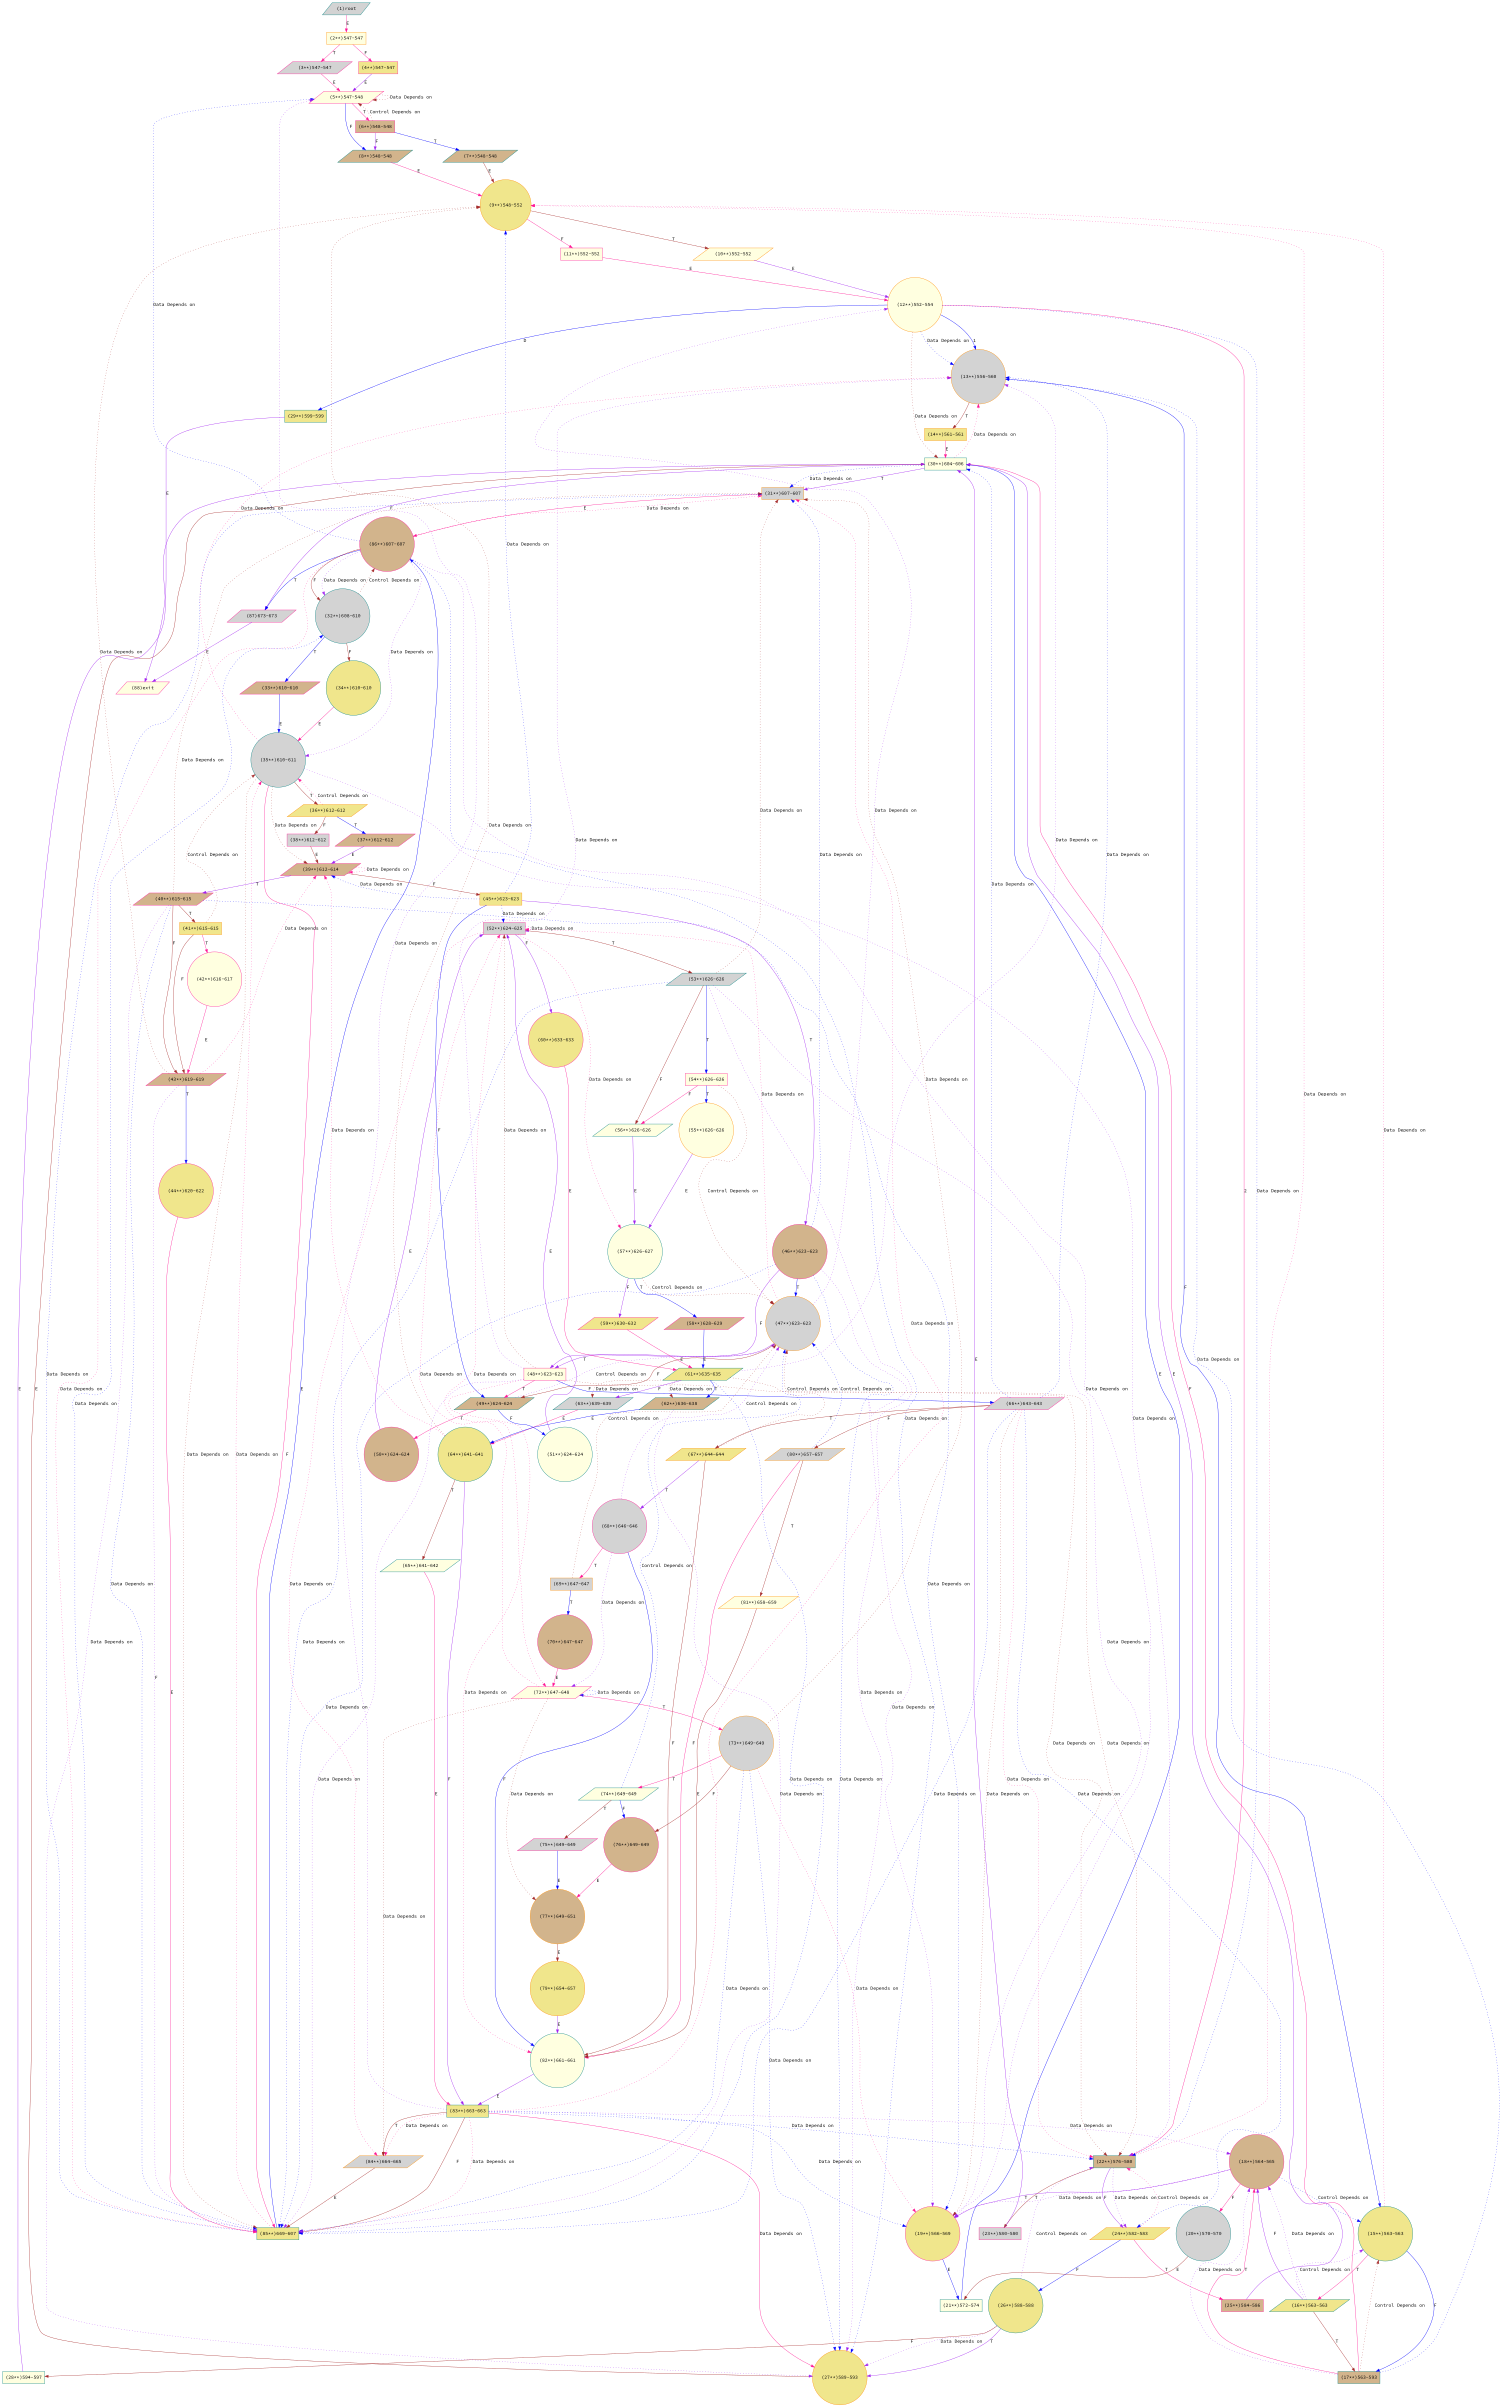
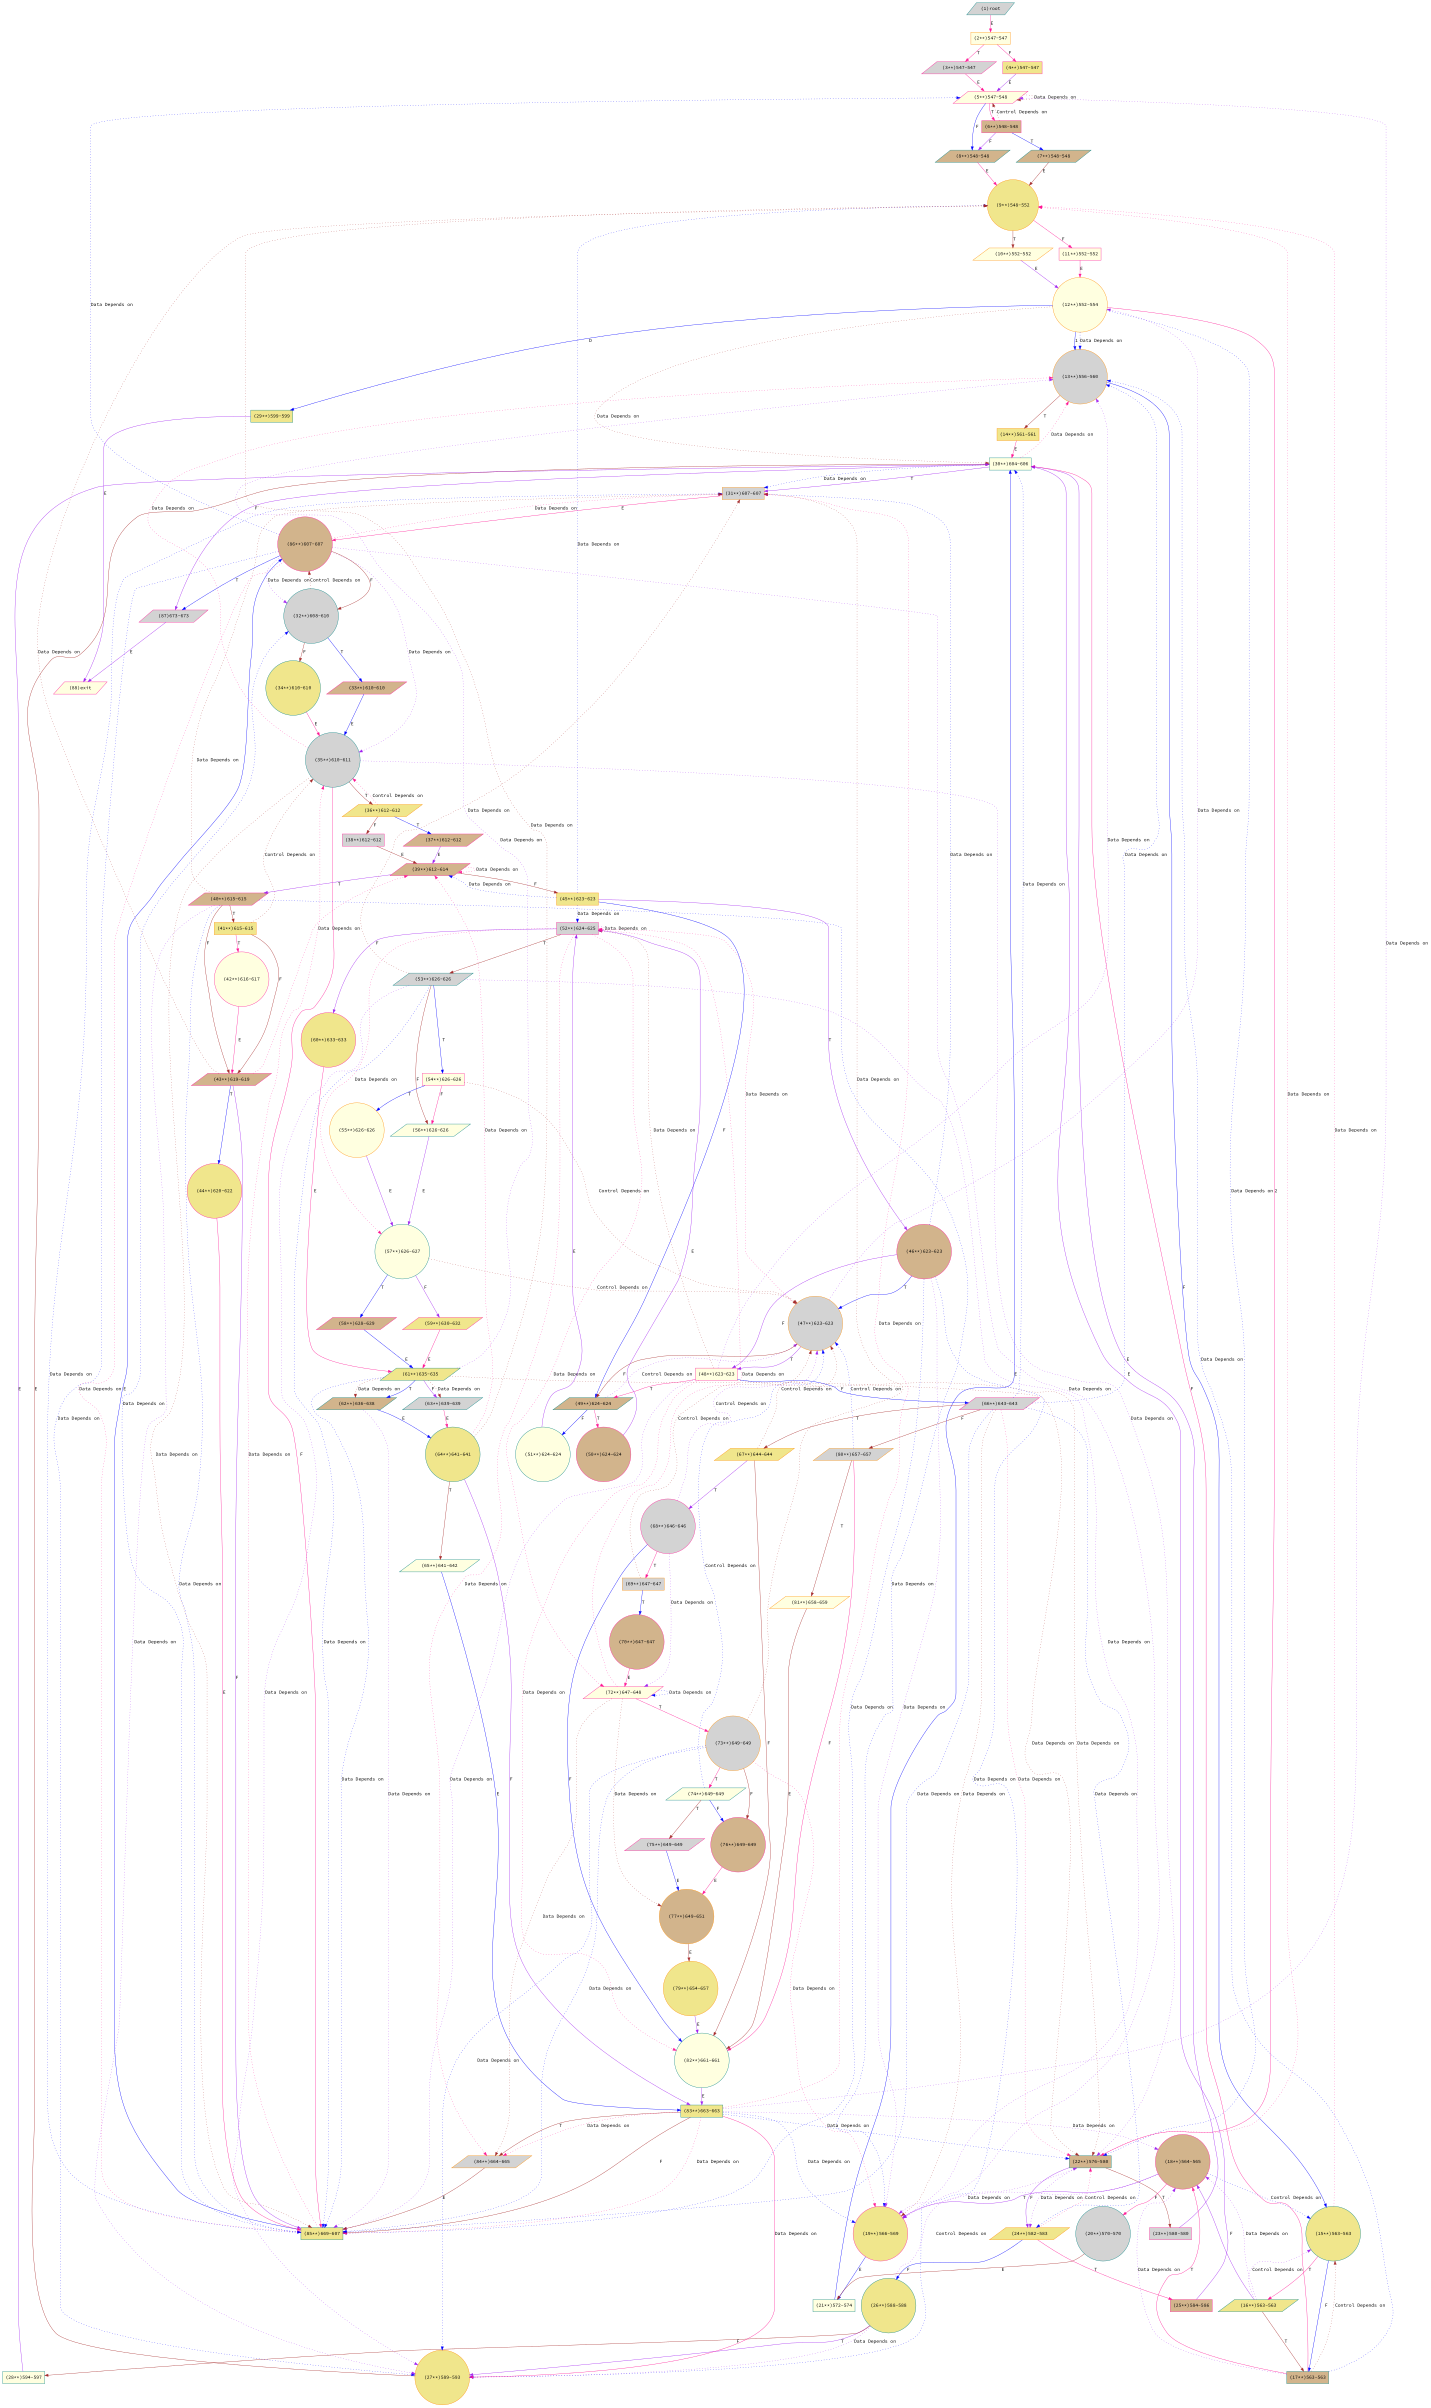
edge "(35**)610-611" -> "(39**)612-614": removed, label "Data Depends on"
edge "(43**)619-619" -> "(85**)669-607": style dotted -> solid
edge "(65**)641-642" -> "(83**)663-663": color deeppink -> blue
node "(17**)563-593": label "(17**)563-593" -> "(17**)563-563"
